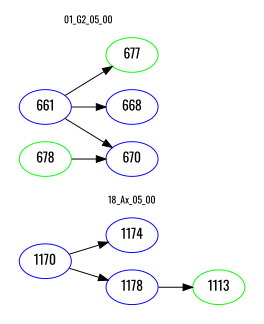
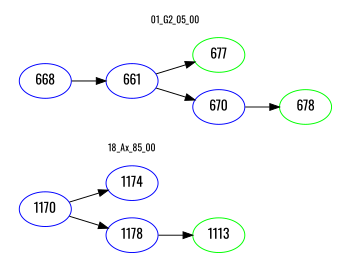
edge "661" -> "668": reversed
edge "678" -> "670": reversed
cluster "18_Ax_05_00": label "18_Ax_05_00" -> "18_Ax_85_00"
